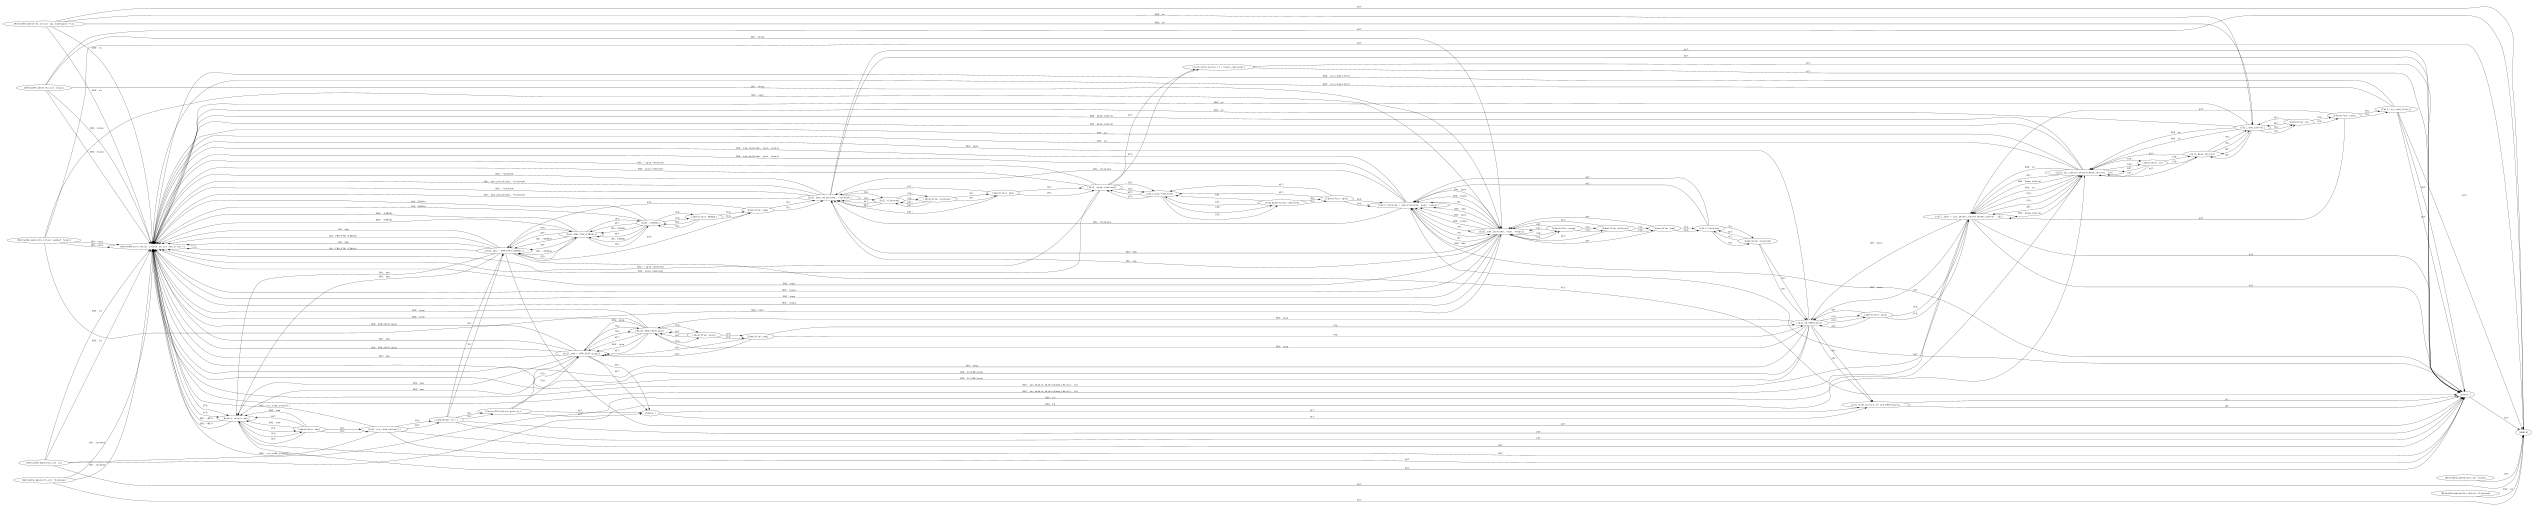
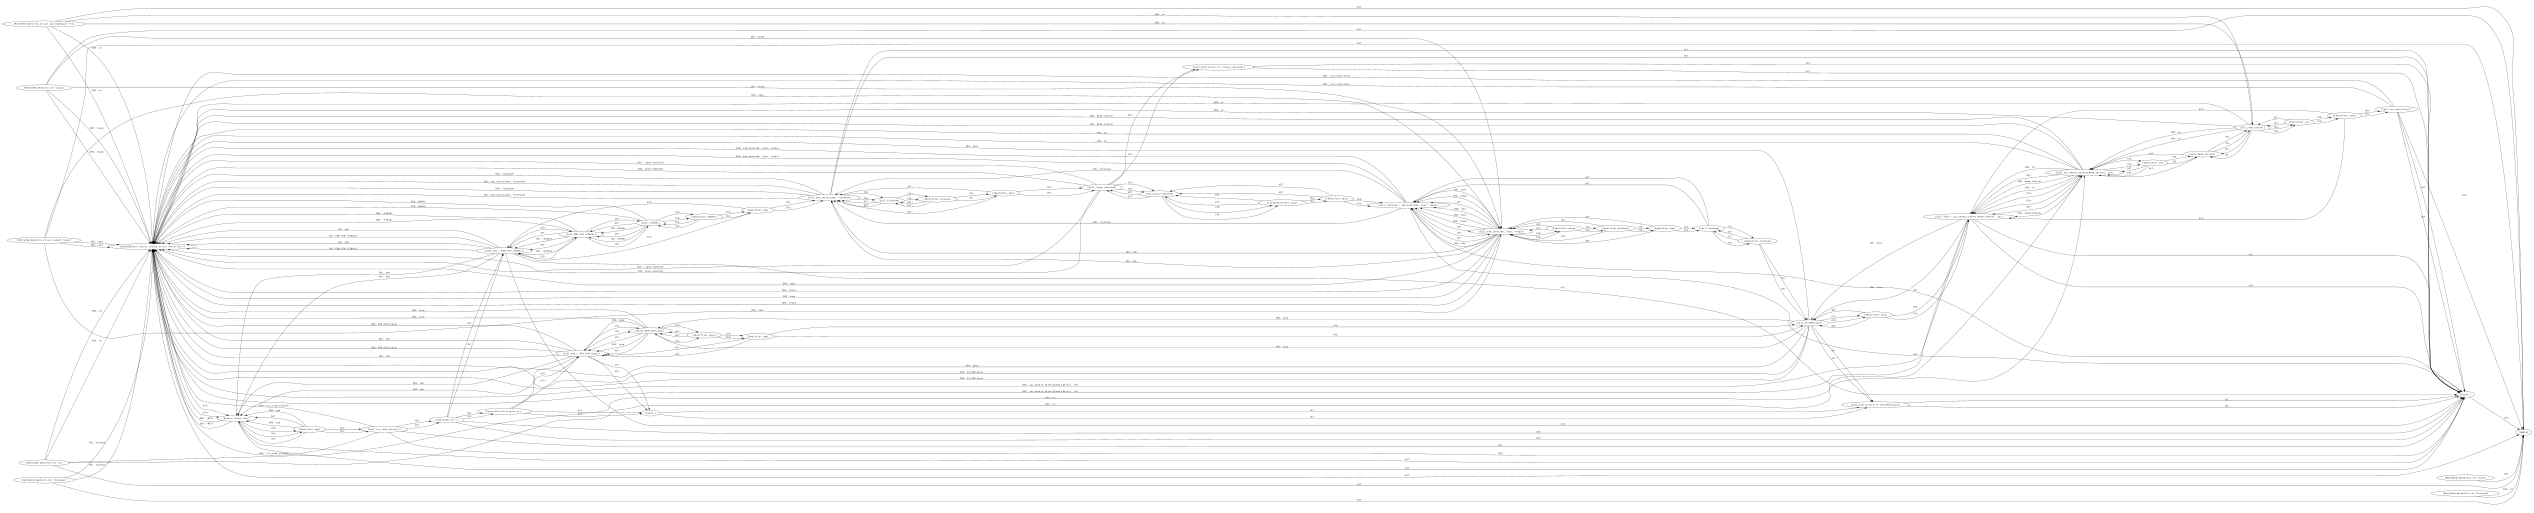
node "(FieldIdentifier,deleted)": label "(FieldIdentifier,deleted)" -> "(FieldIdentifier,sops)"
edge "(MethodReturn,static inline struct sem_array *)" -> "1000101": added, label "AST:"
node "(MethodParameterOut,obtain *locknum)": label "(MethodParameterOut,obtain *locknum)" -> "(MethodParameterOut,int *locknum)"
